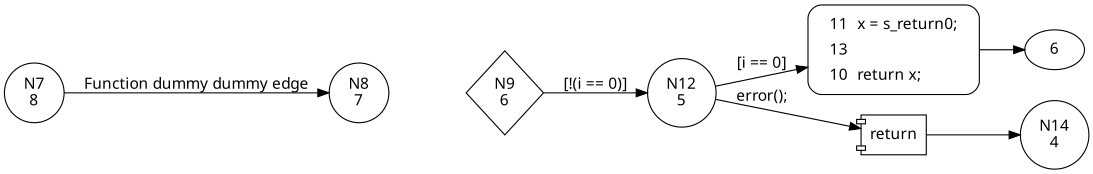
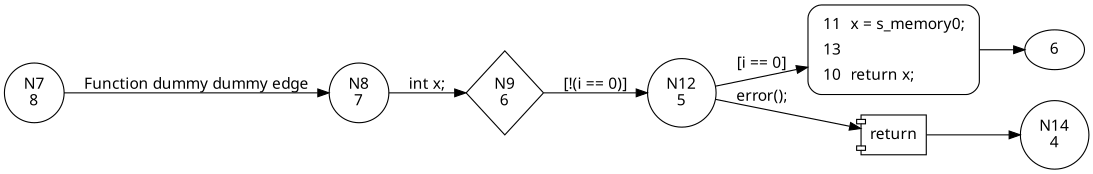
node "11": text "x = s_return0;" -> "x = s_memory0;"
edge "N8 7" -> "N9 6": added, label "int x;"
